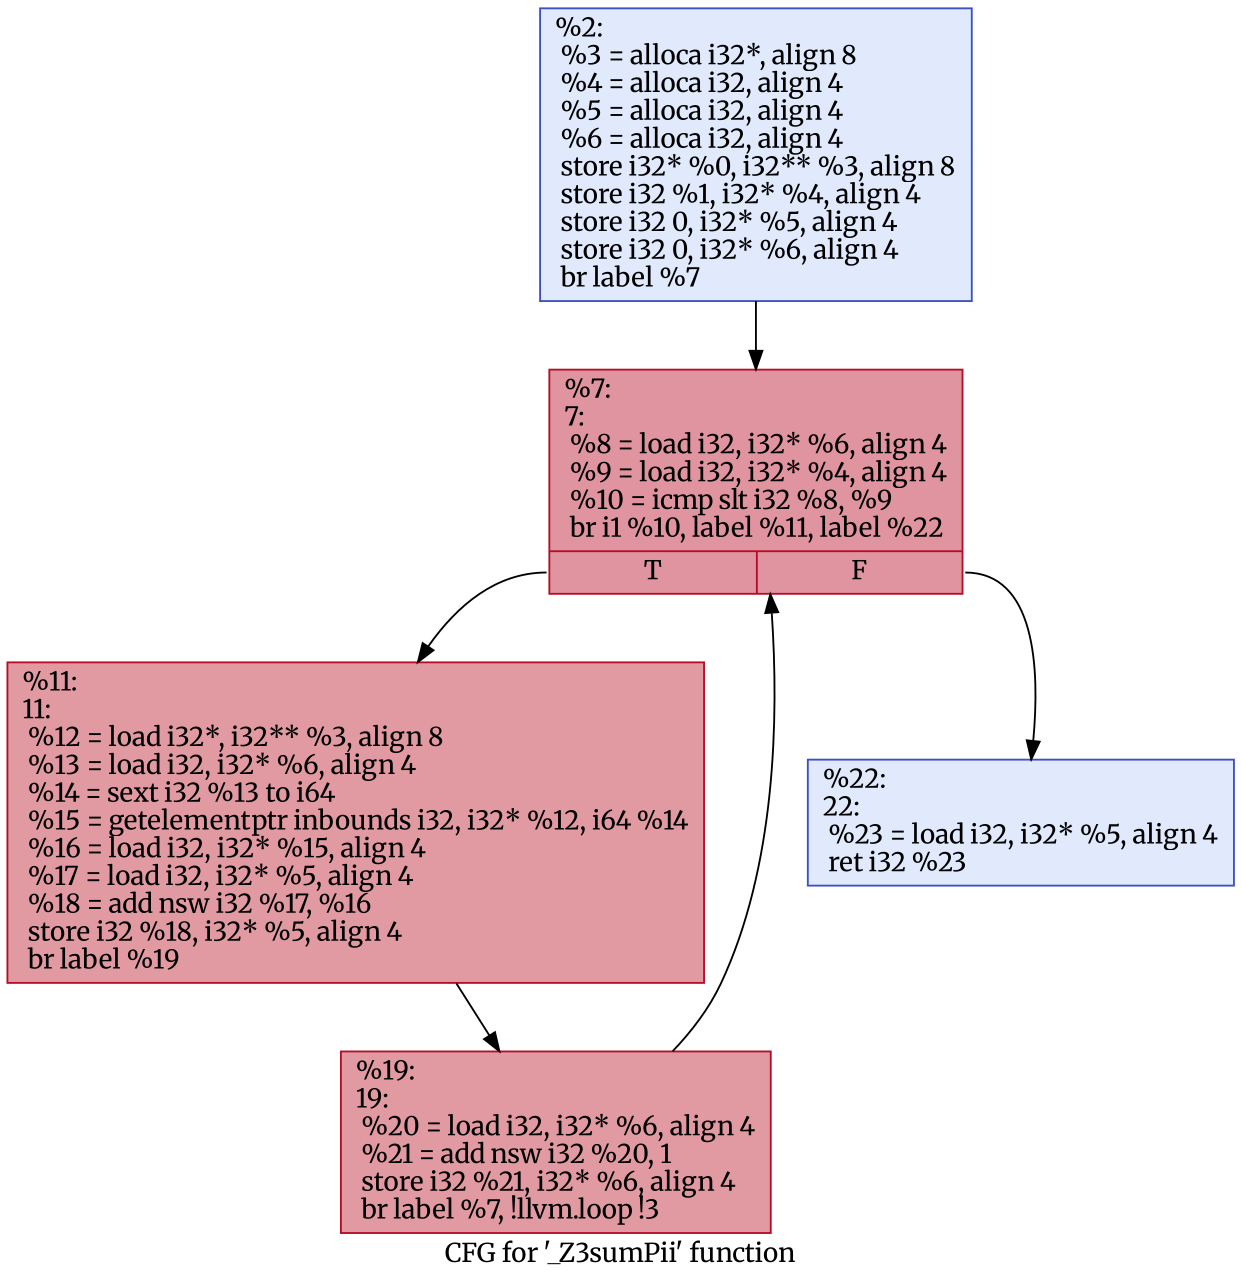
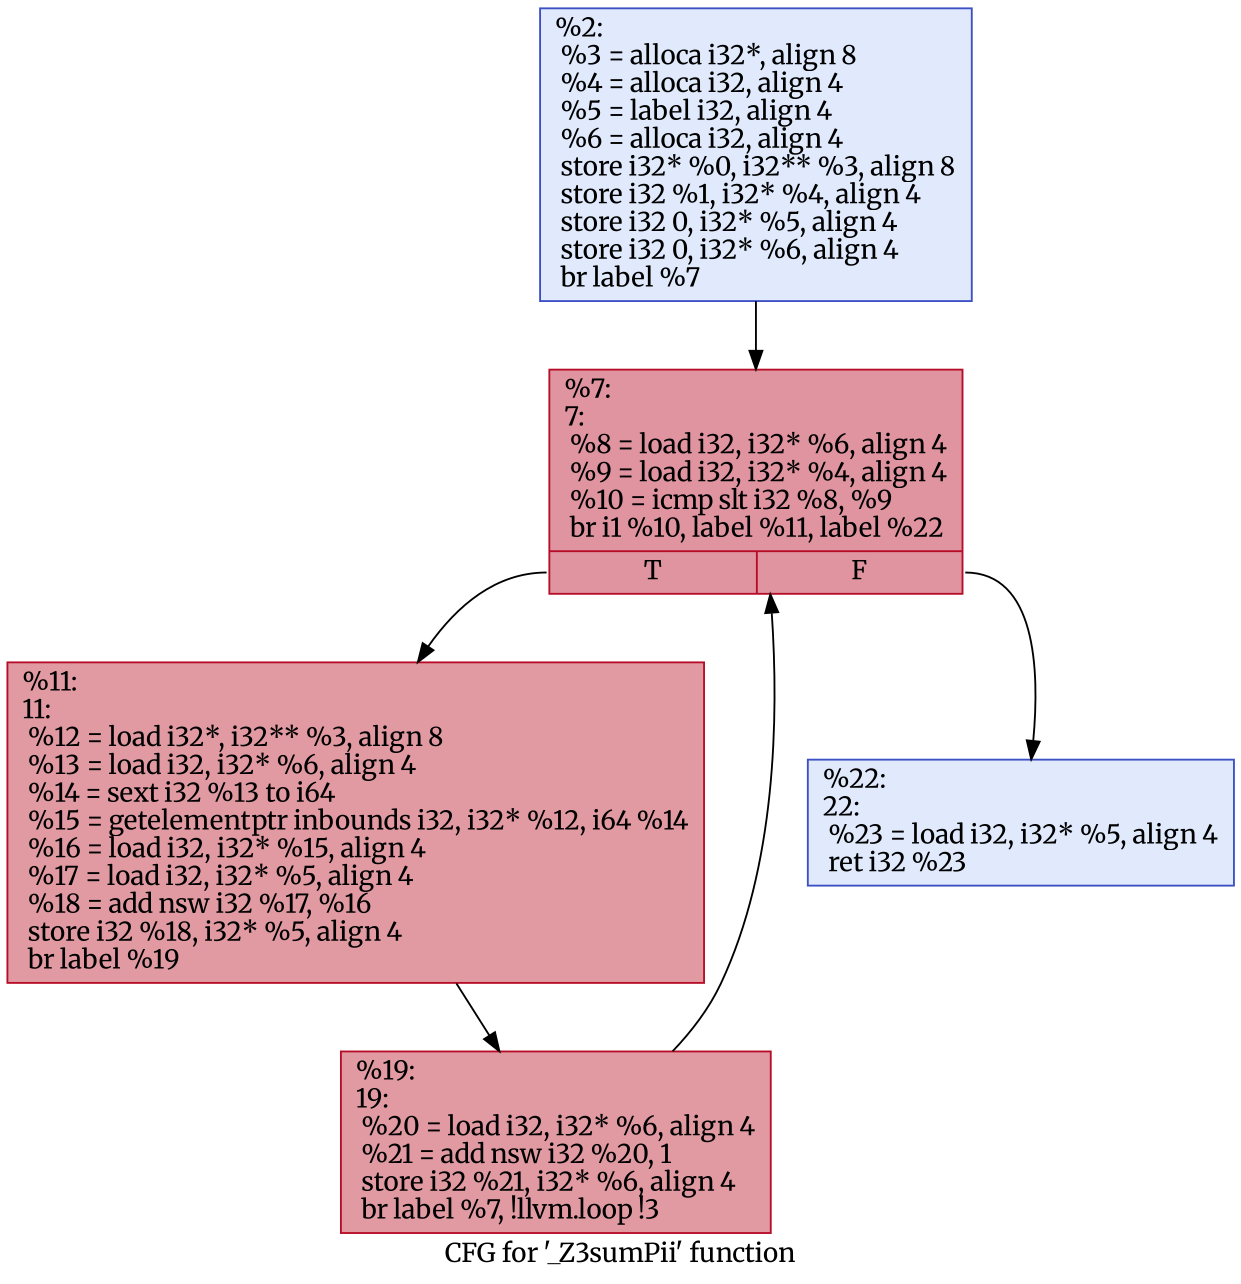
node "%2:": text "%5 = alloca i32, align 4" -> "%5 = label i32, align 4"
